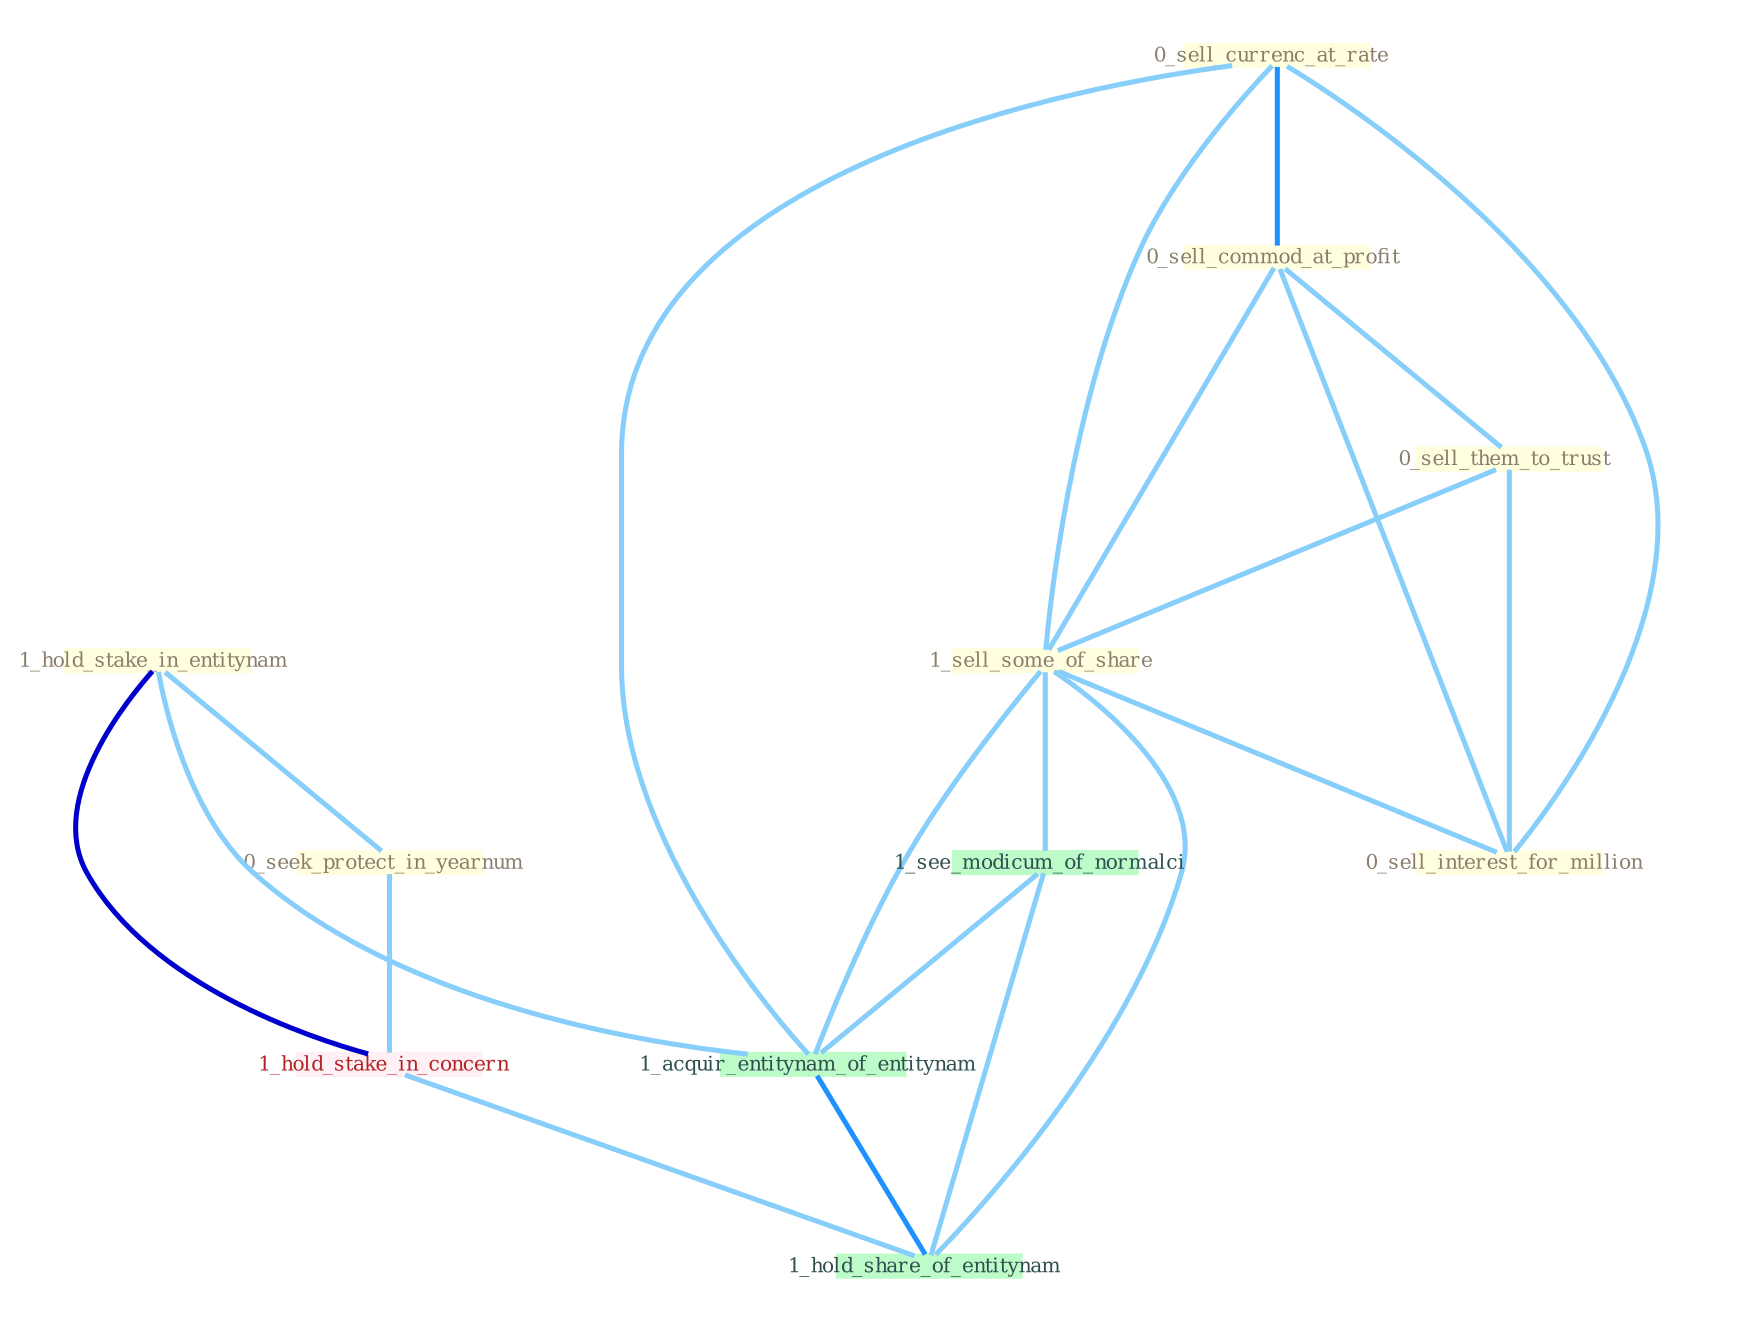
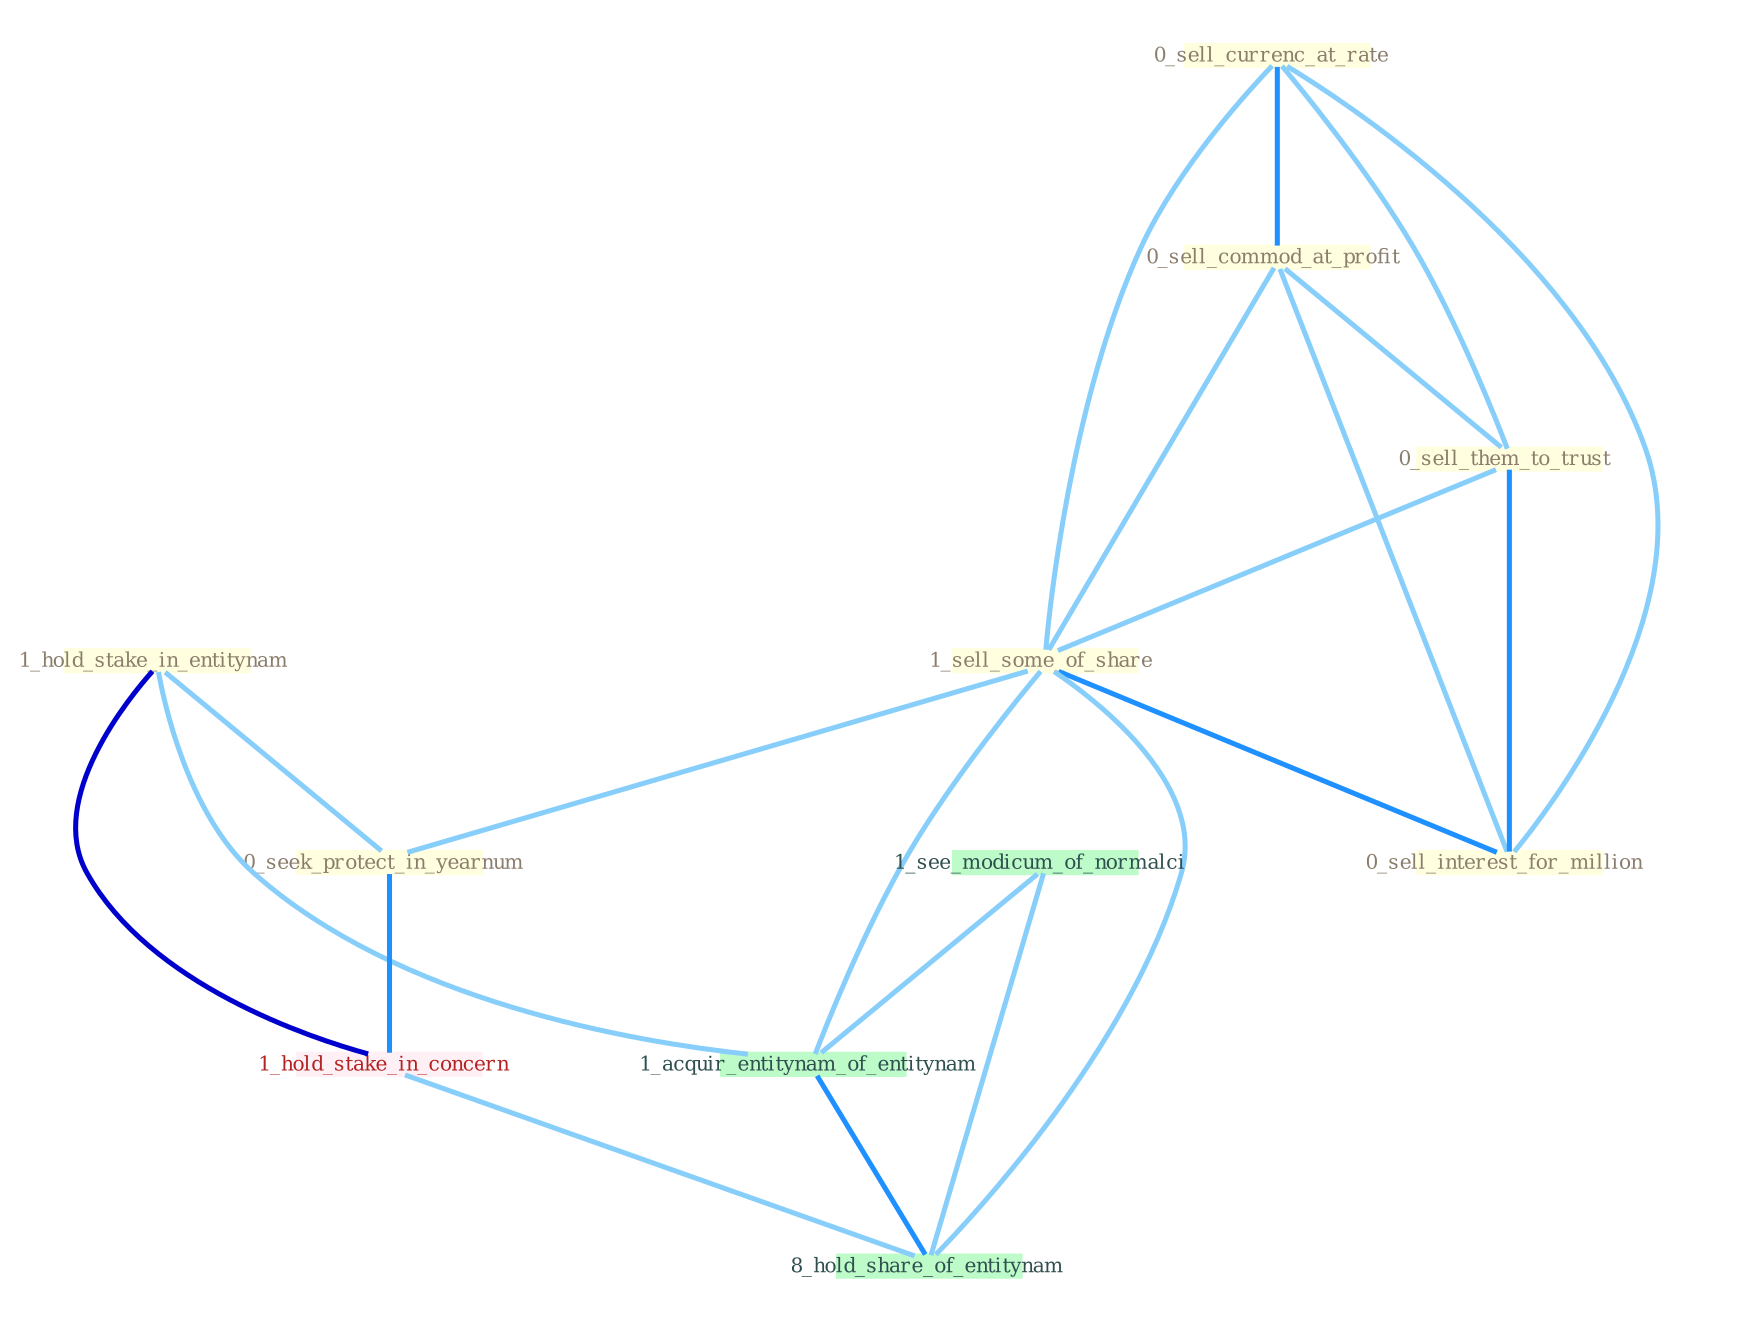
edge "0_sell_currenc_at_rate" -- "1_acquir_entitynam_of_entitynam": now "0_sell_currenc_at_rate" -- "0_sell_them_to_trust"
edge "0_sell_them_to_trust" -- "0_sell_interest_for_million": color #87cefa -> #1e90ff
edge "1_sell_some_of_share" -- "1_see_modicum_of_normalci": now "1_sell_some_of_share" -- "0_seek_protect_in_yearnum"
edge "1_sell_some_of_share" -- "0_sell_interest_for_million": color #87cefa -> #1e90ff
edge "0_seek_protect_in_yearnum" -- "1_hold_stake_in_concern": color #87cefa -> #1e90ff
node "1_hold_share_of_entitynam": label "1_hold_share_of_entitynam" -> "8_hold_share_of_entitynam"
